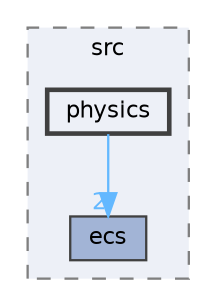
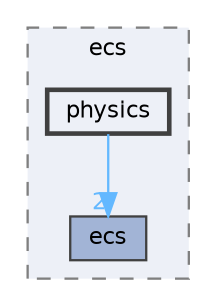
cluster "src": label "src" -> "ecs"
